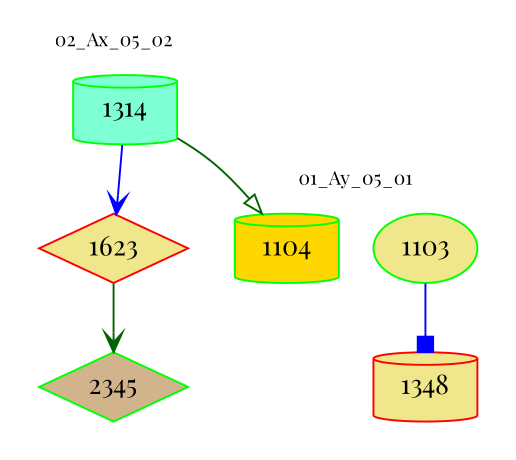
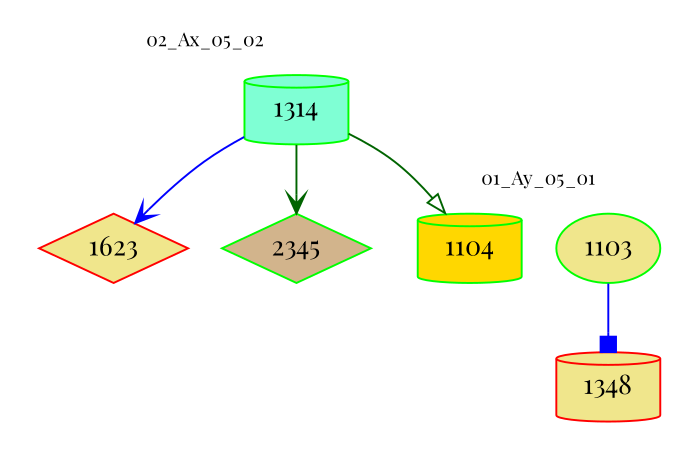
edge "1623" -> "2345": now "1314" -> "2345"
